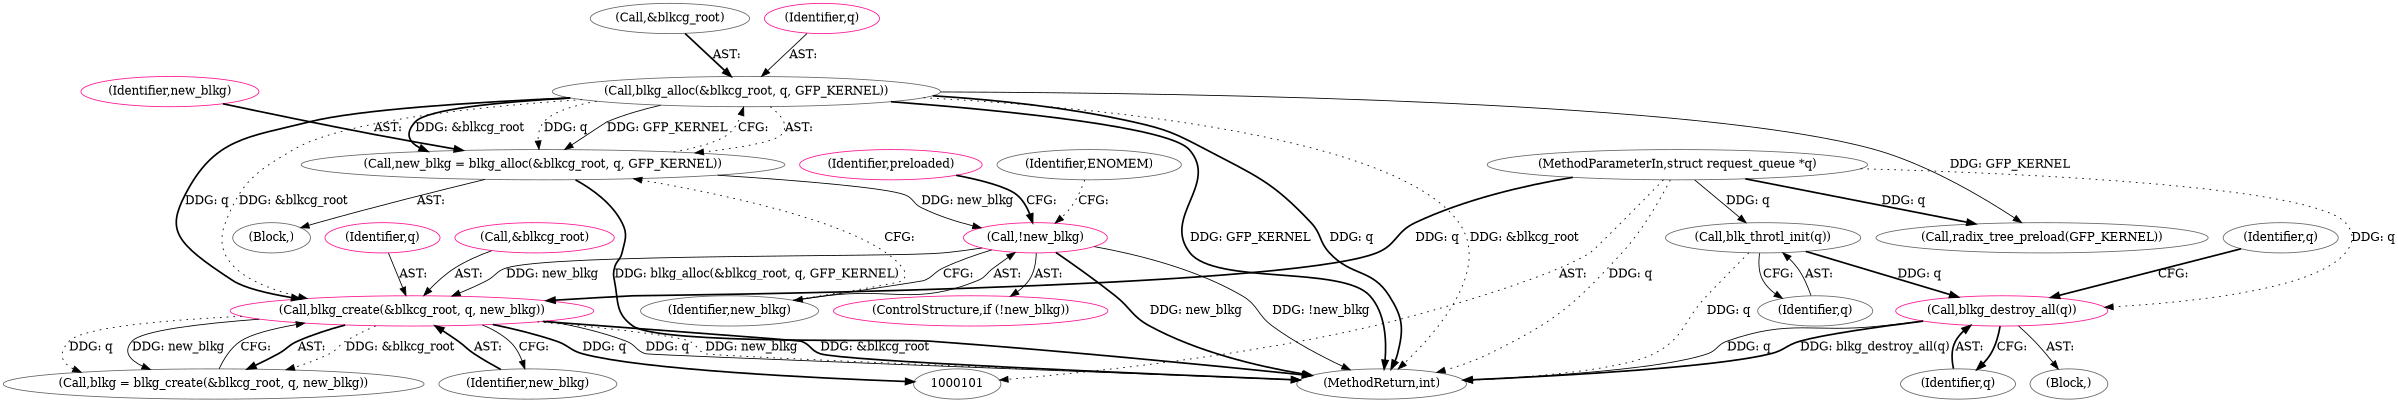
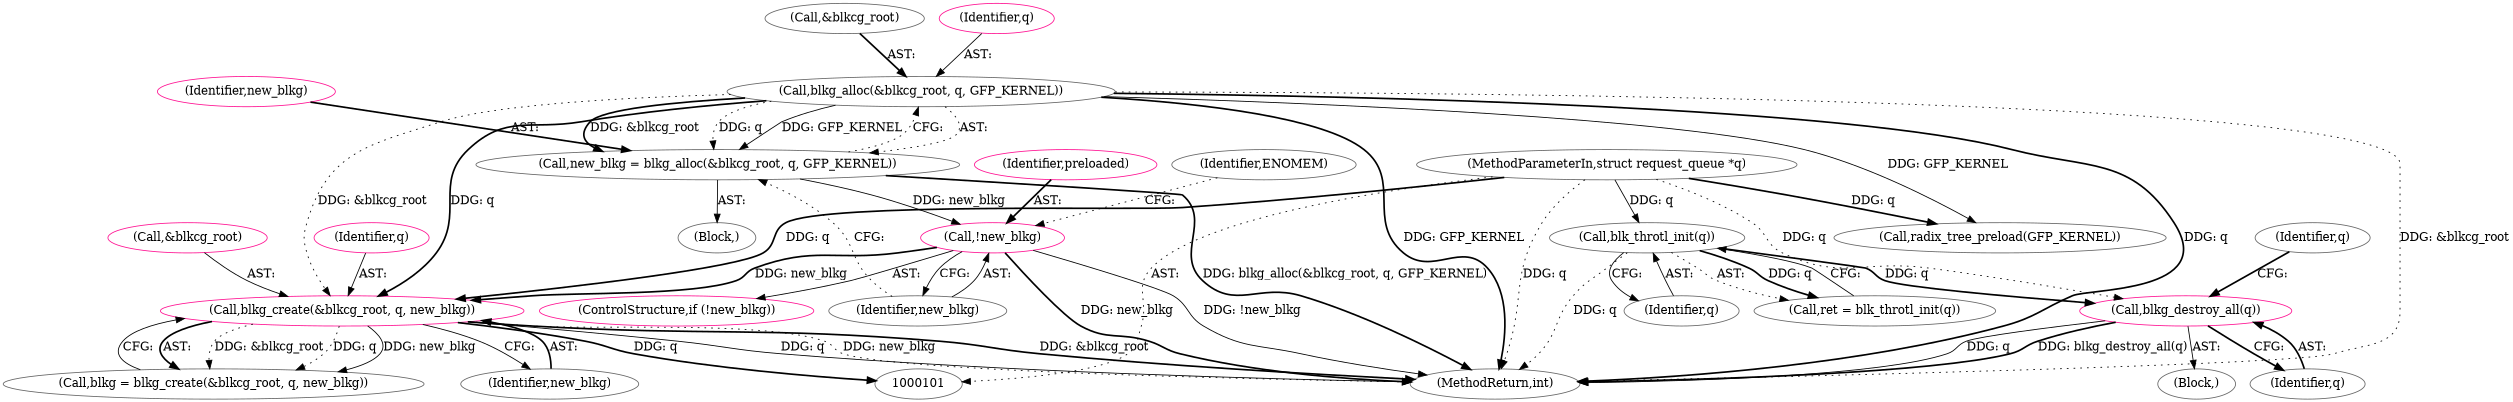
edge "(Identifier,preloaded)" -> "(Call,!new_blkg)": label "CFG: " -> "AST: "
edge "(Call,!new_blkg)" -> "(Call,blkg_create(&blkcg_root, q, new_blkg))": style solid -> bold
node "(Call,ret = blk_throtl_init(q))": added
